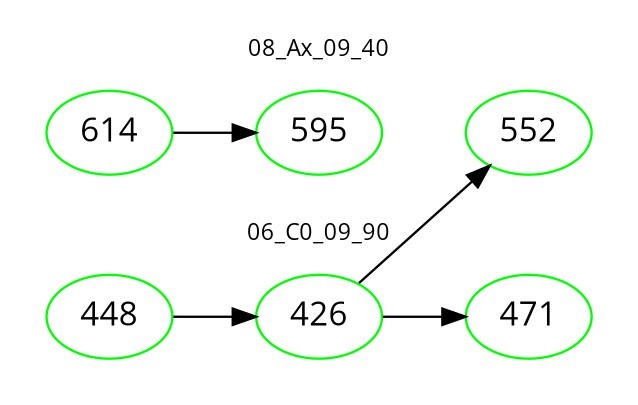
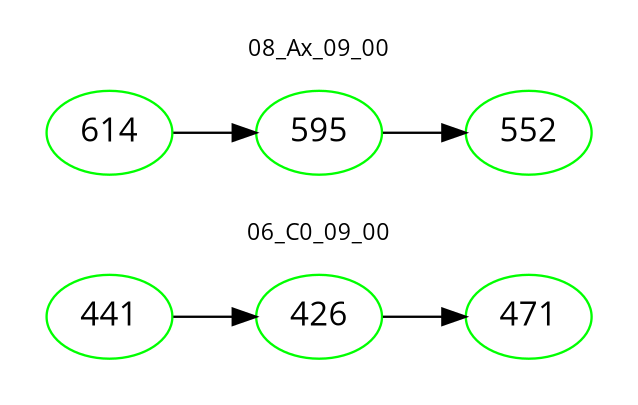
cluster "08_Ax_09_40": label "08_Ax_09_40" -> "08_Ax_09_00"
edge "426" -> "552": now "595" -> "552"
cluster "06_C0_09_90": label "06_C0_09_90" -> "06_C0_09_00"
node "448": label "448" -> "441"
